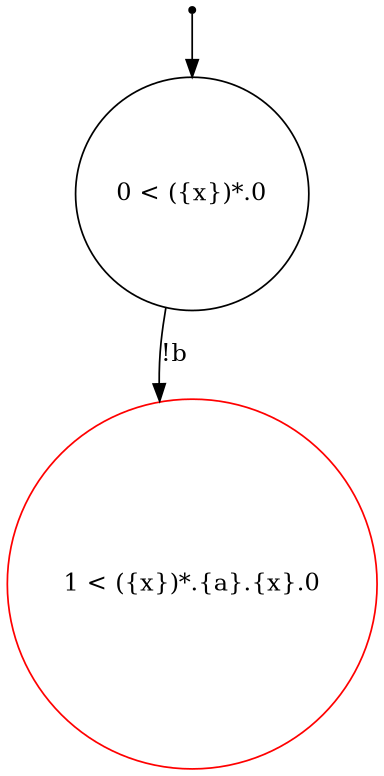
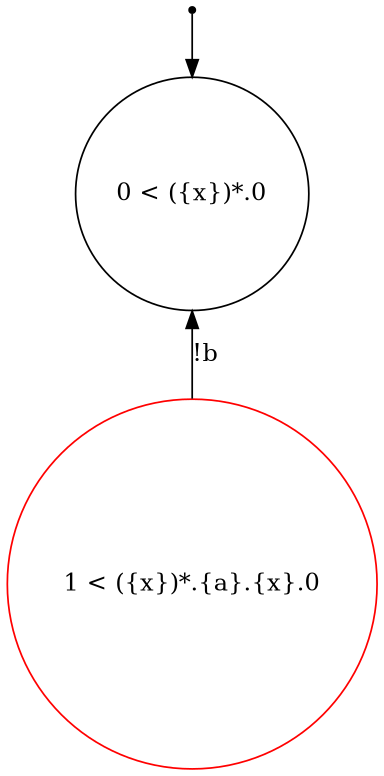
edge "0 < ({x})*.0" -> "1 < ({x})*.{a}.{x}.0": reversed
